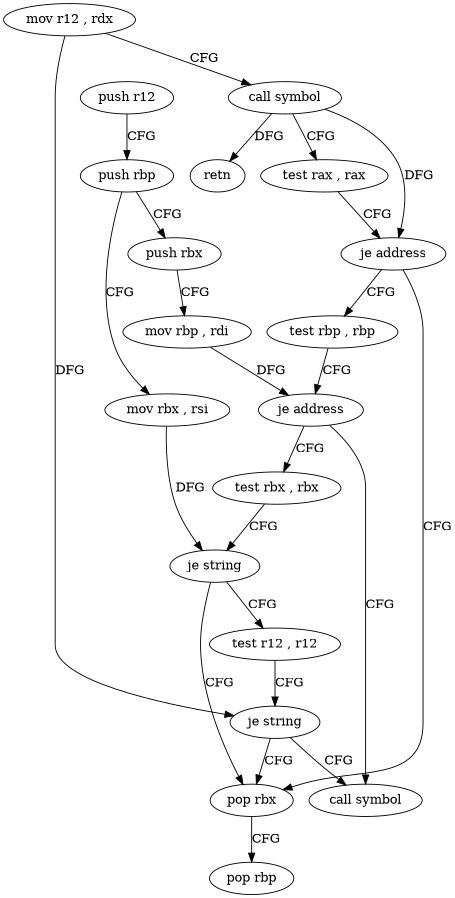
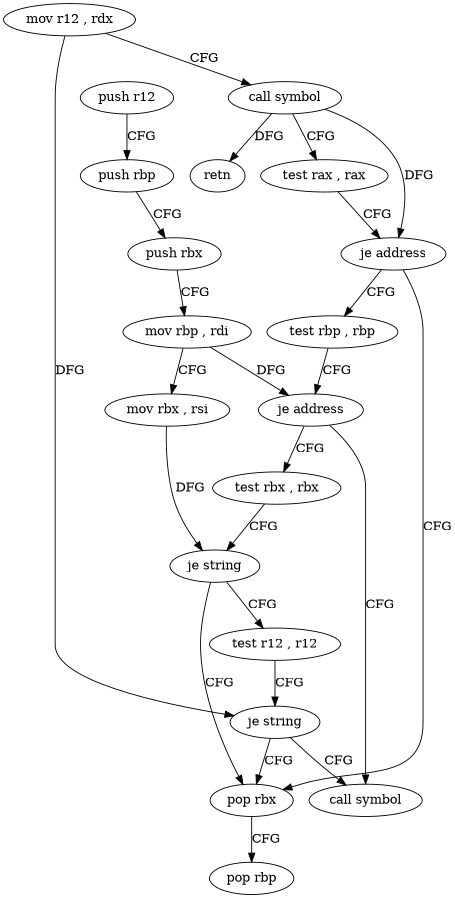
edge "push rbp" -> "mov rbx , rsi": now "mov rbp , rdi" -> "mov rbx , rsi"
